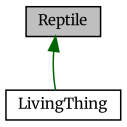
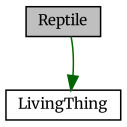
edge "LivingThing" -> "Reptile": reversed
